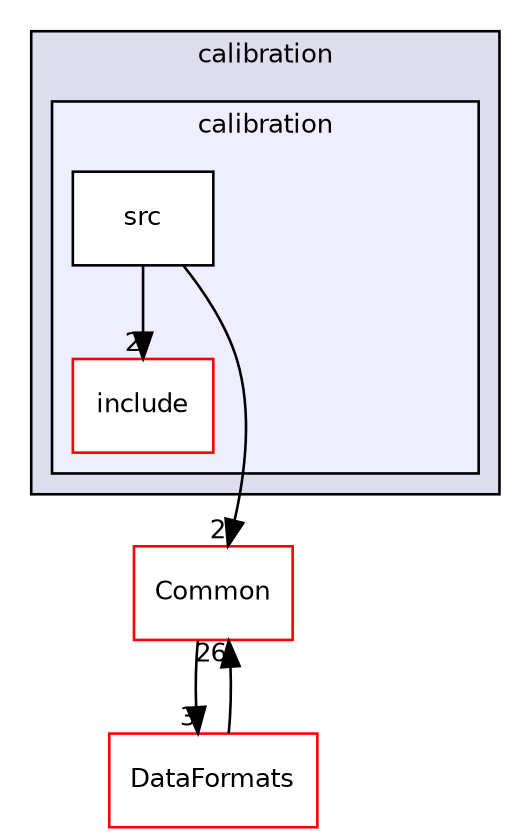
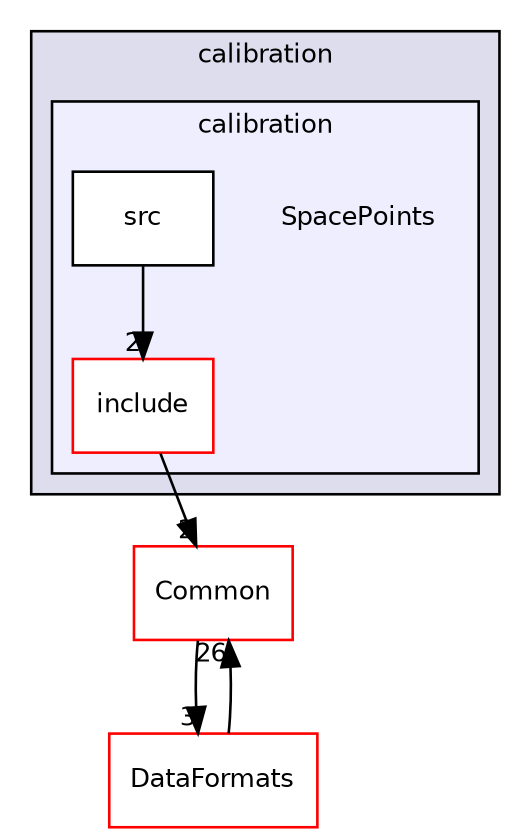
node "SpacePoints": added
edge "src" -> "Common": now "include" -> "Common"
